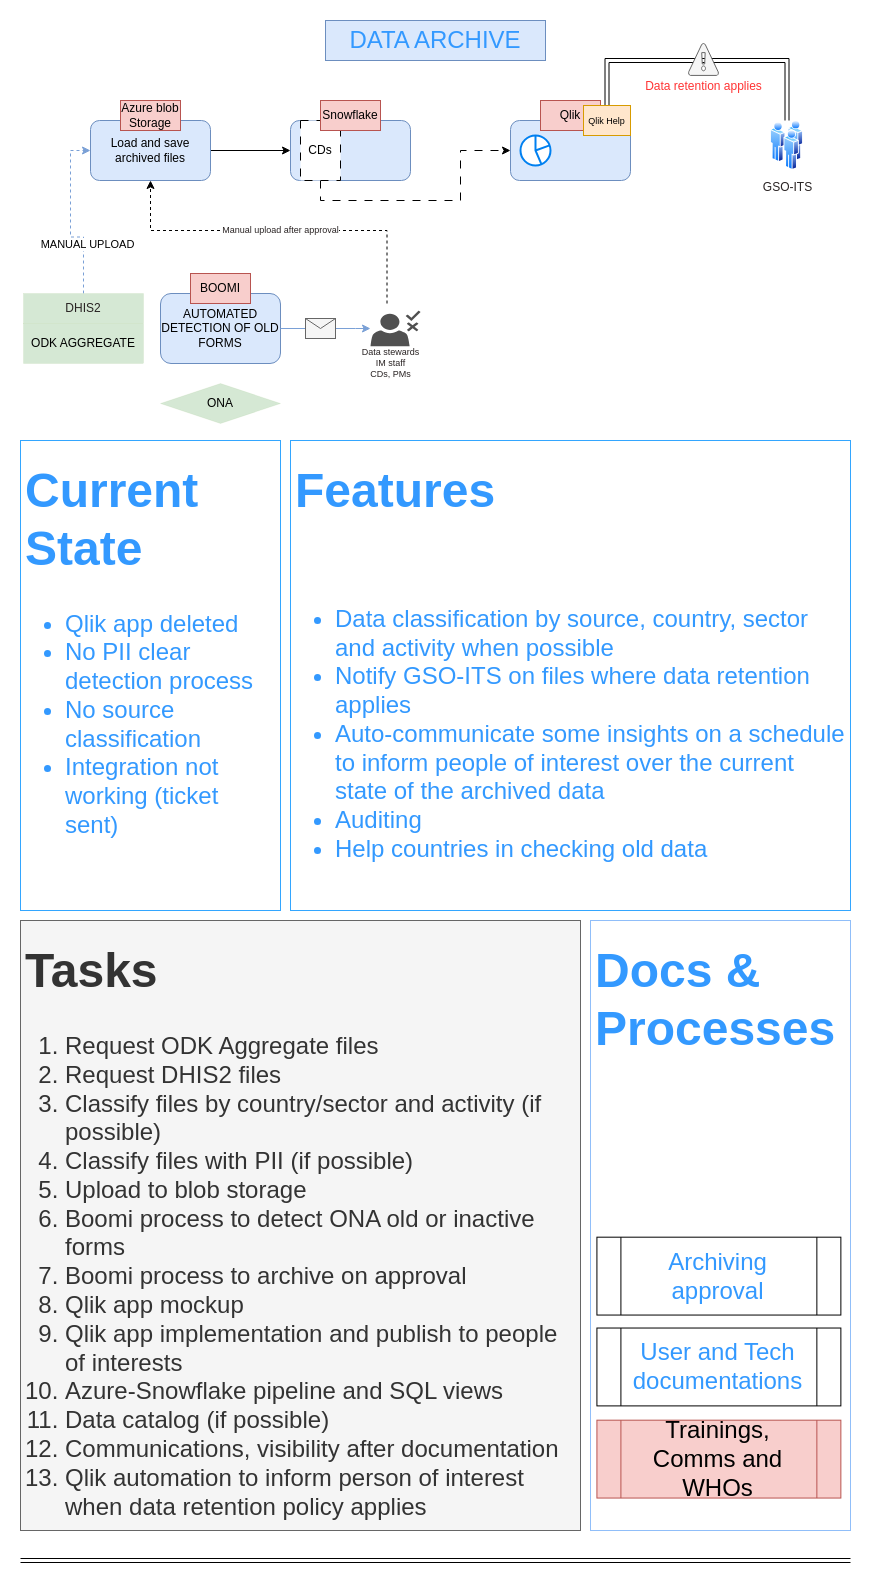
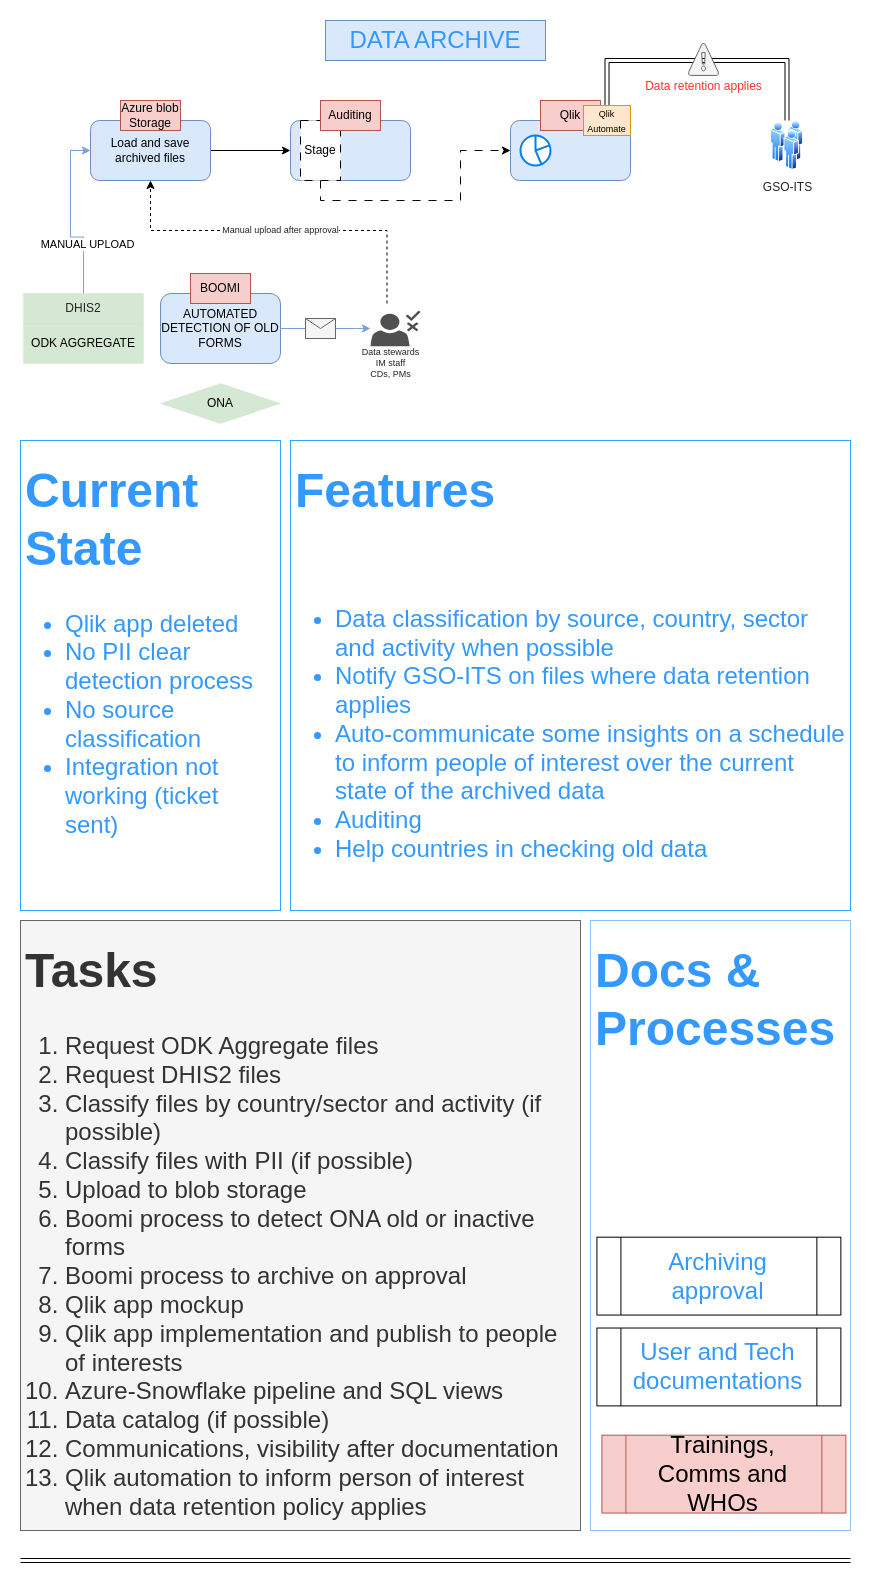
node "Snowflake": label "Snowflake" -> "Auditing"
node "Qlik Help": label "Qlik Help" -> "Qlik Automate"
node "CDs": label "CDs" -> "Stage"
edge "DHIS2" -> "Load and save archived files": style dashed -> solid
node "Trainings, Comms and WHOs": moved (719, 1459) -> (724, 1474)
